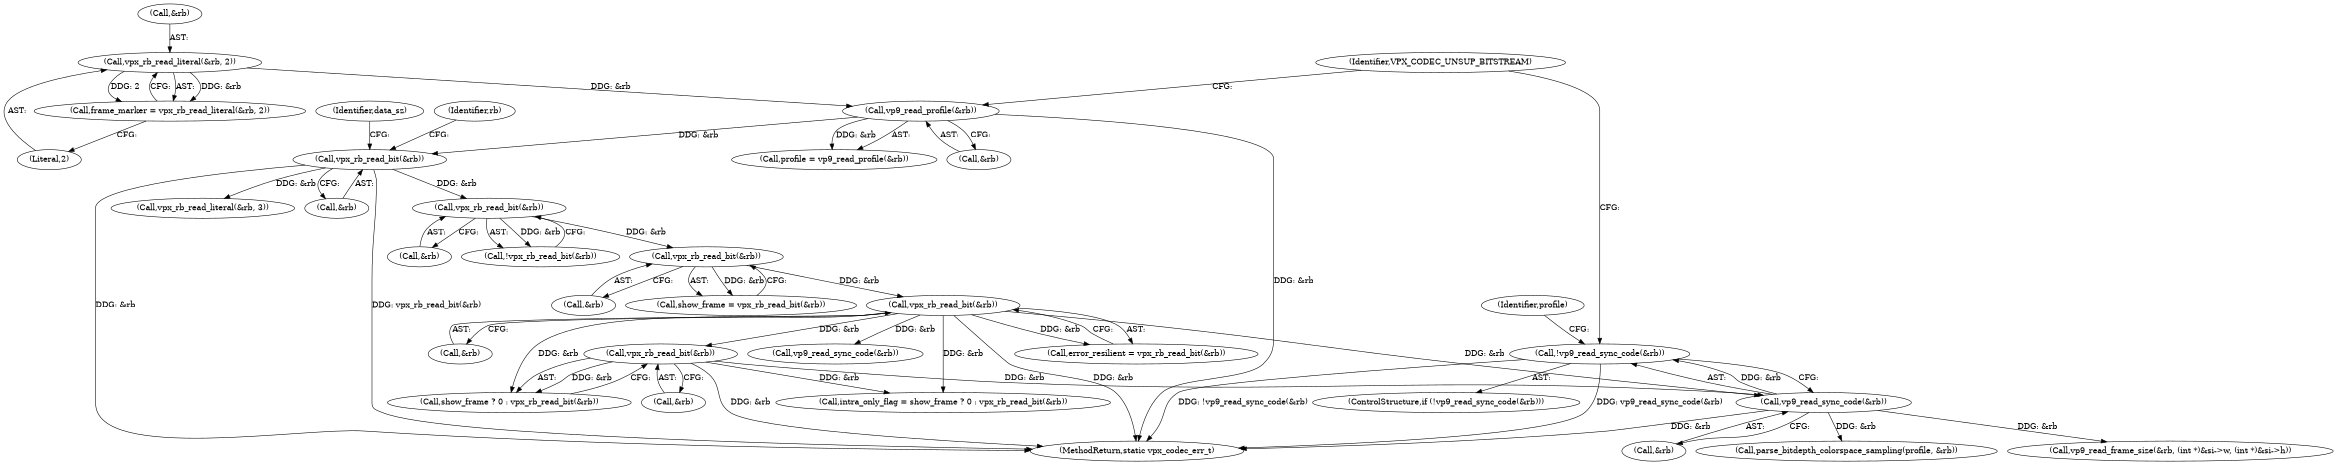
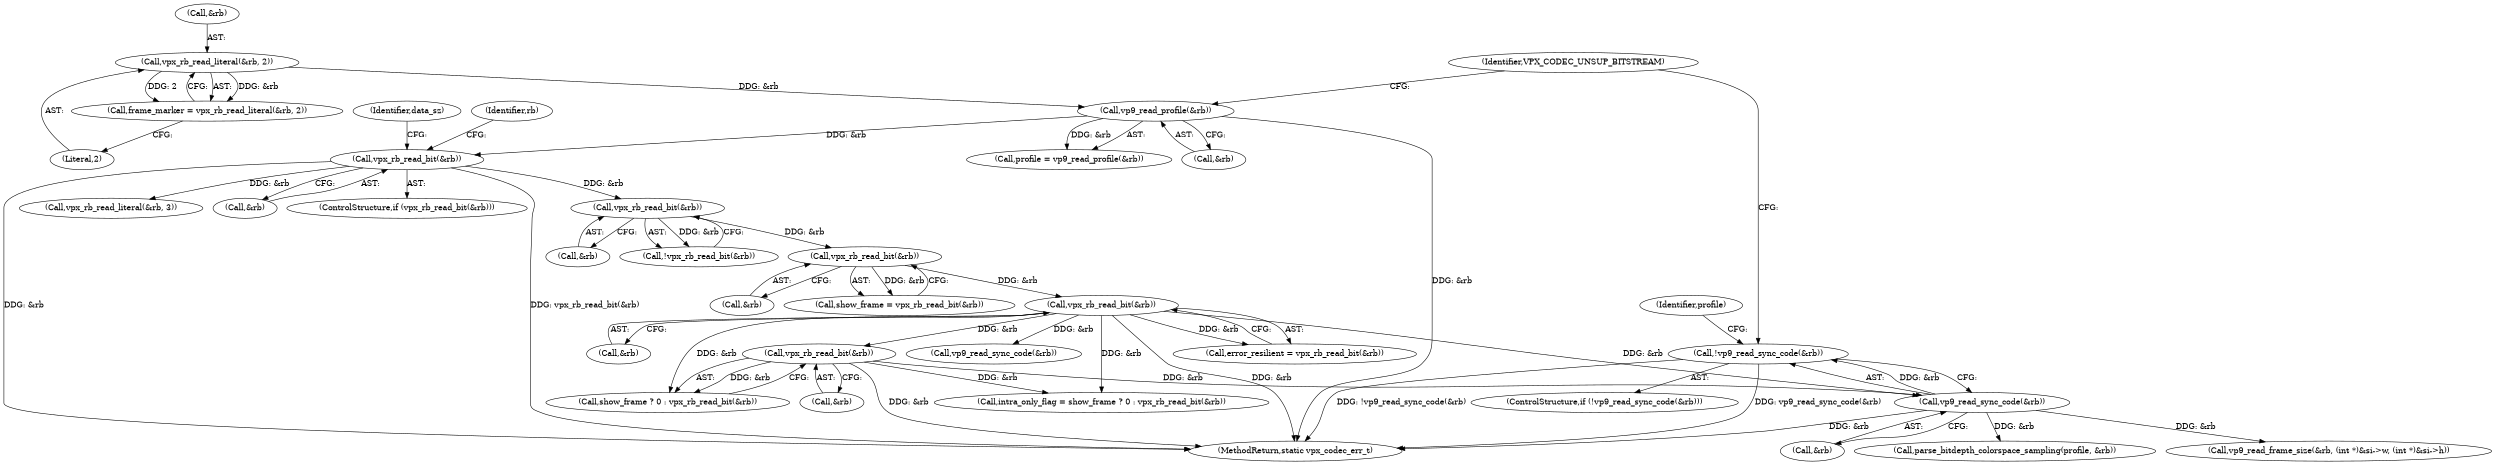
node "(ControlStructure,if (vpx_rb_read_bit(&rb)))": added
